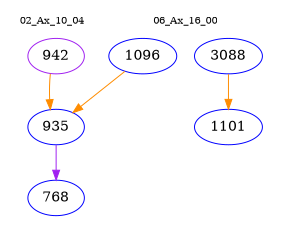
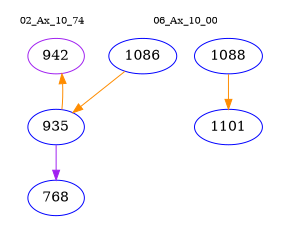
cluster "02_Ax_10_04": label "02_Ax_10_04" -> "02_Ax_10_74"
cluster "06_Ax_16_00": label "06_Ax_16_00" -> "06_Ax_10_00"
node "1096": label "1096" -> "1086"
node "3088": label "3088" -> "1088"
edge "942" -> "935": reversed
